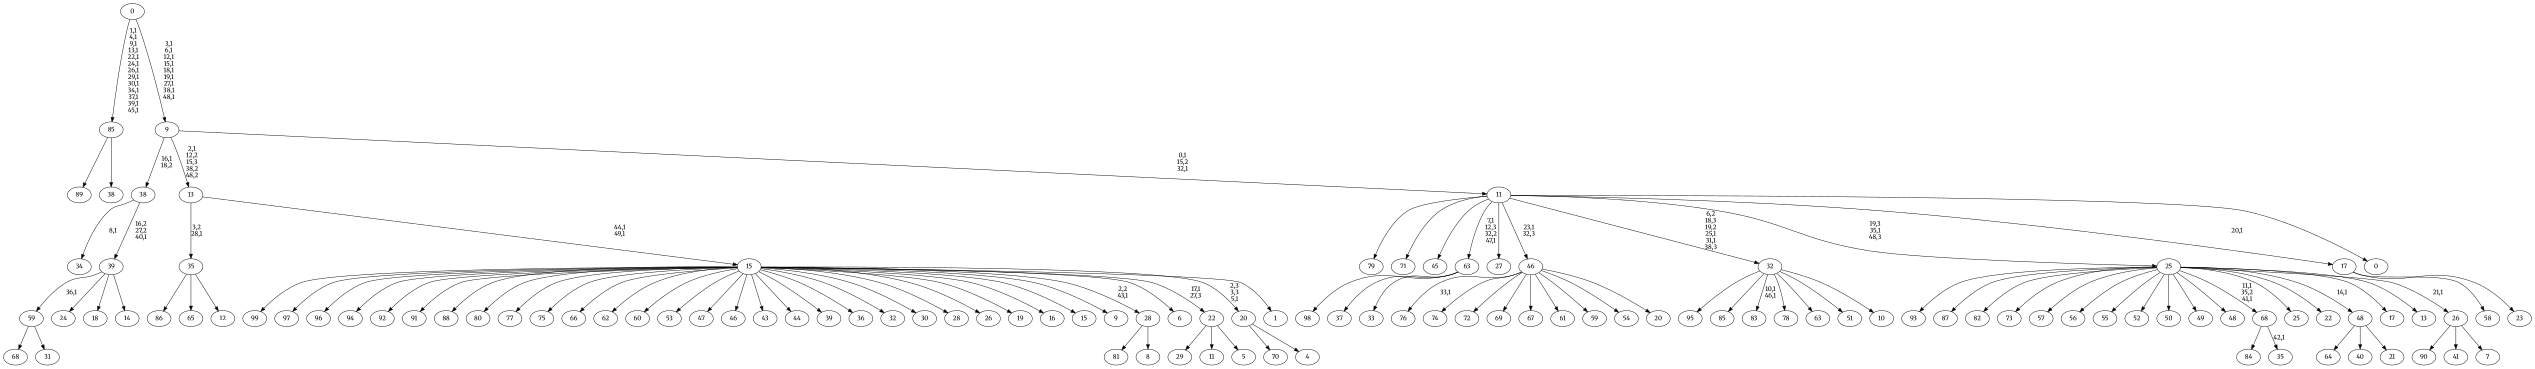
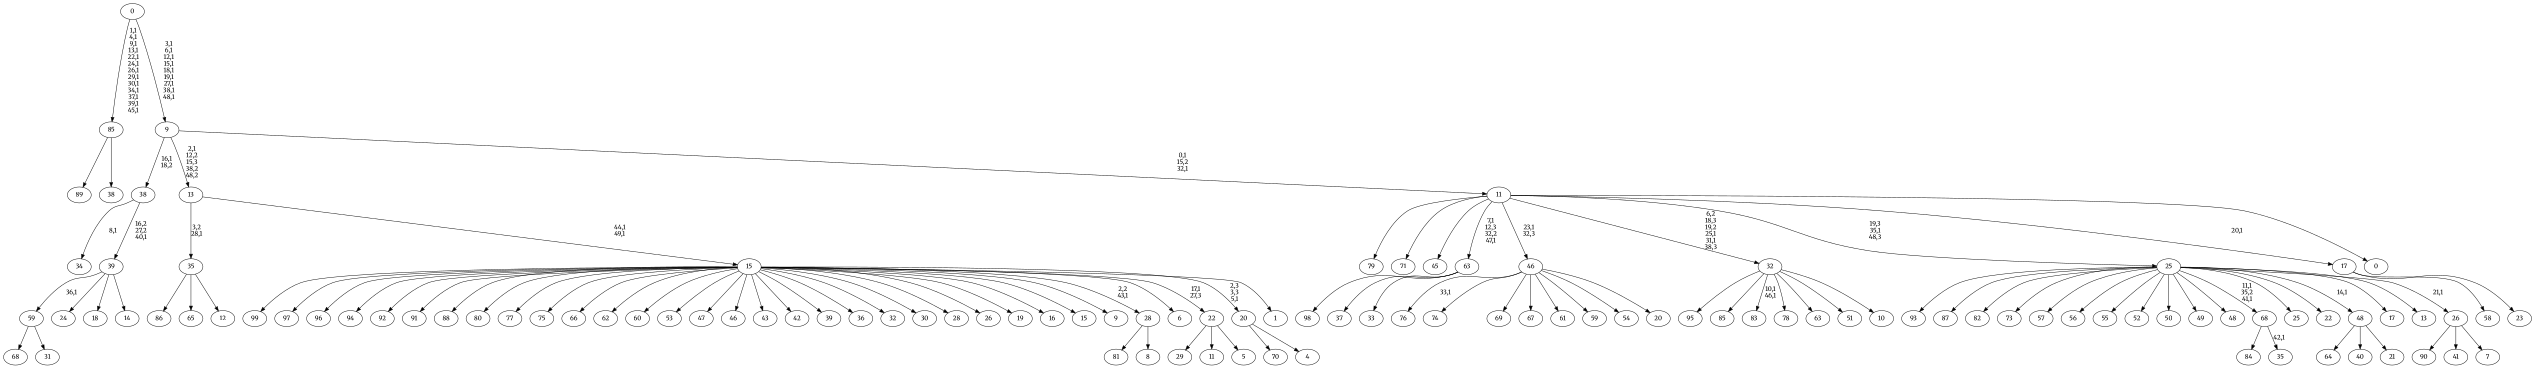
node "27": removed
node "44": label "44" -> "42"
node "72": removed
